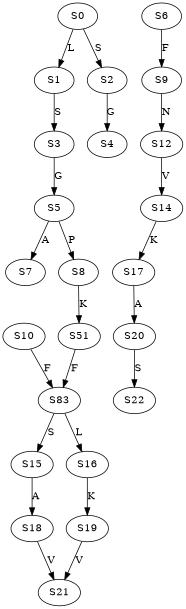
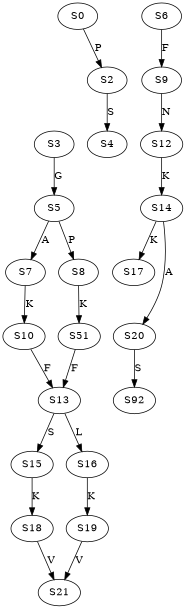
edge "S0" -> "S2": label "S" -> "P"
node "S1": removed
edge "S2" -> "S4": label "G" -> "S"
edge "S12" -> "S14": label "V" -> "K"
edge "S7" -> "S10": added, label "K"
edge "S17" -> "S20": now "S14" -> "S20"
node "S83": label "S83" -> "S13"
node "S22": label "S22" -> "S92"
edge "S15" -> "S18": label "A" -> "K"
